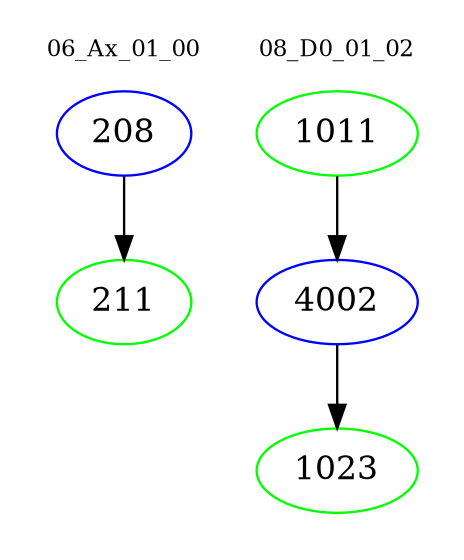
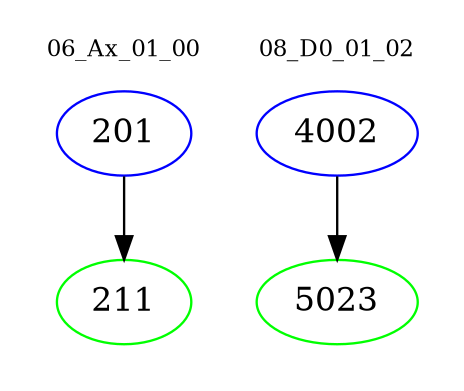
node "208": label "208" -> "201"
node "1011": removed
node "1023": label "1023" -> "5023"
